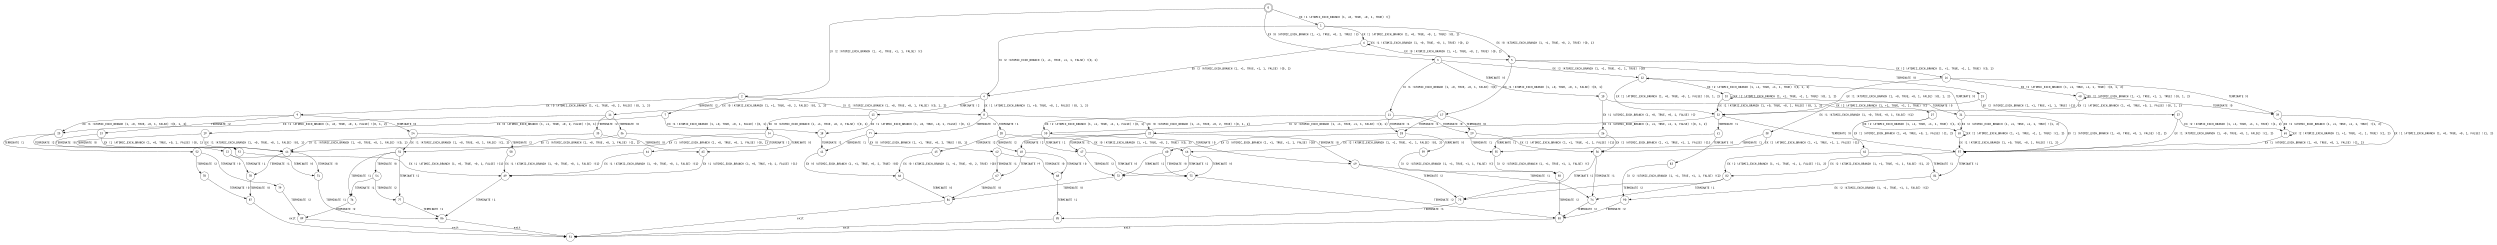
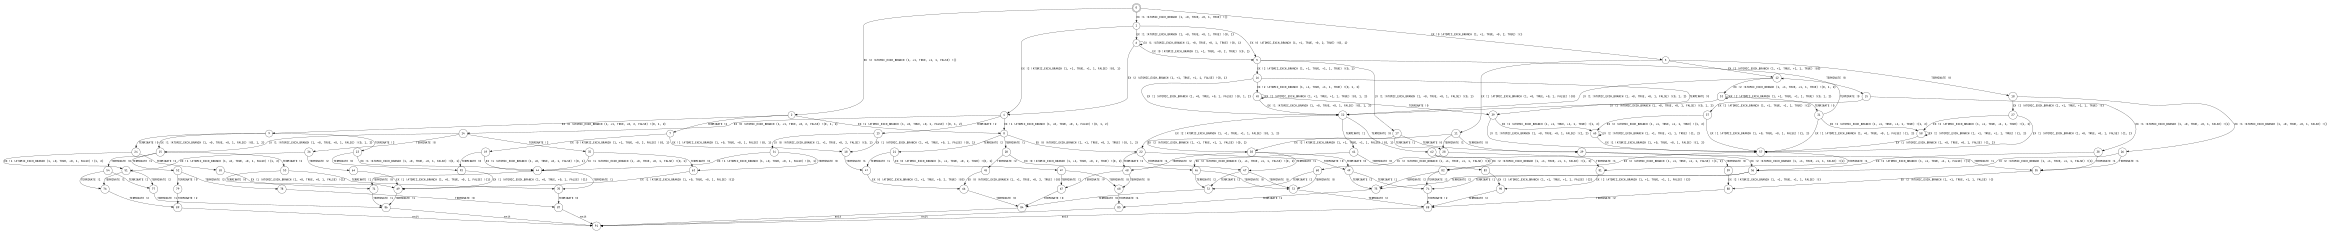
edge "51" -> "54": now "25" -> "54"
